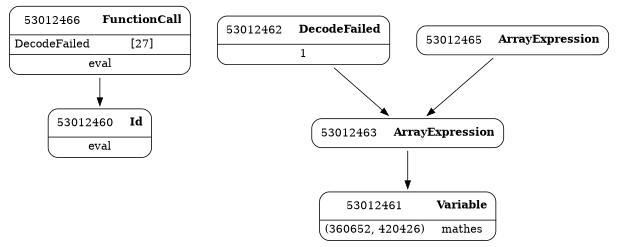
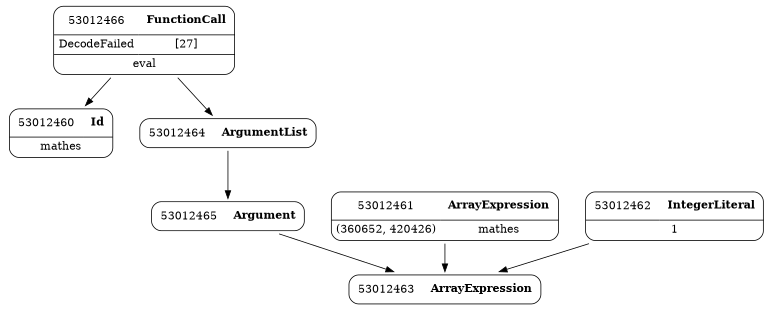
node "53012462": text "DecodeFailed" -> "IntegerLiteral"
node "53012465": text "ArrayExpression" -> "Argument"
node "53012464": added
node "53012460": text "eval" -> "mathes"
edge "53012463" -> "53012461": reversed
node "53012461": text "Variable" -> "ArrayExpression"
